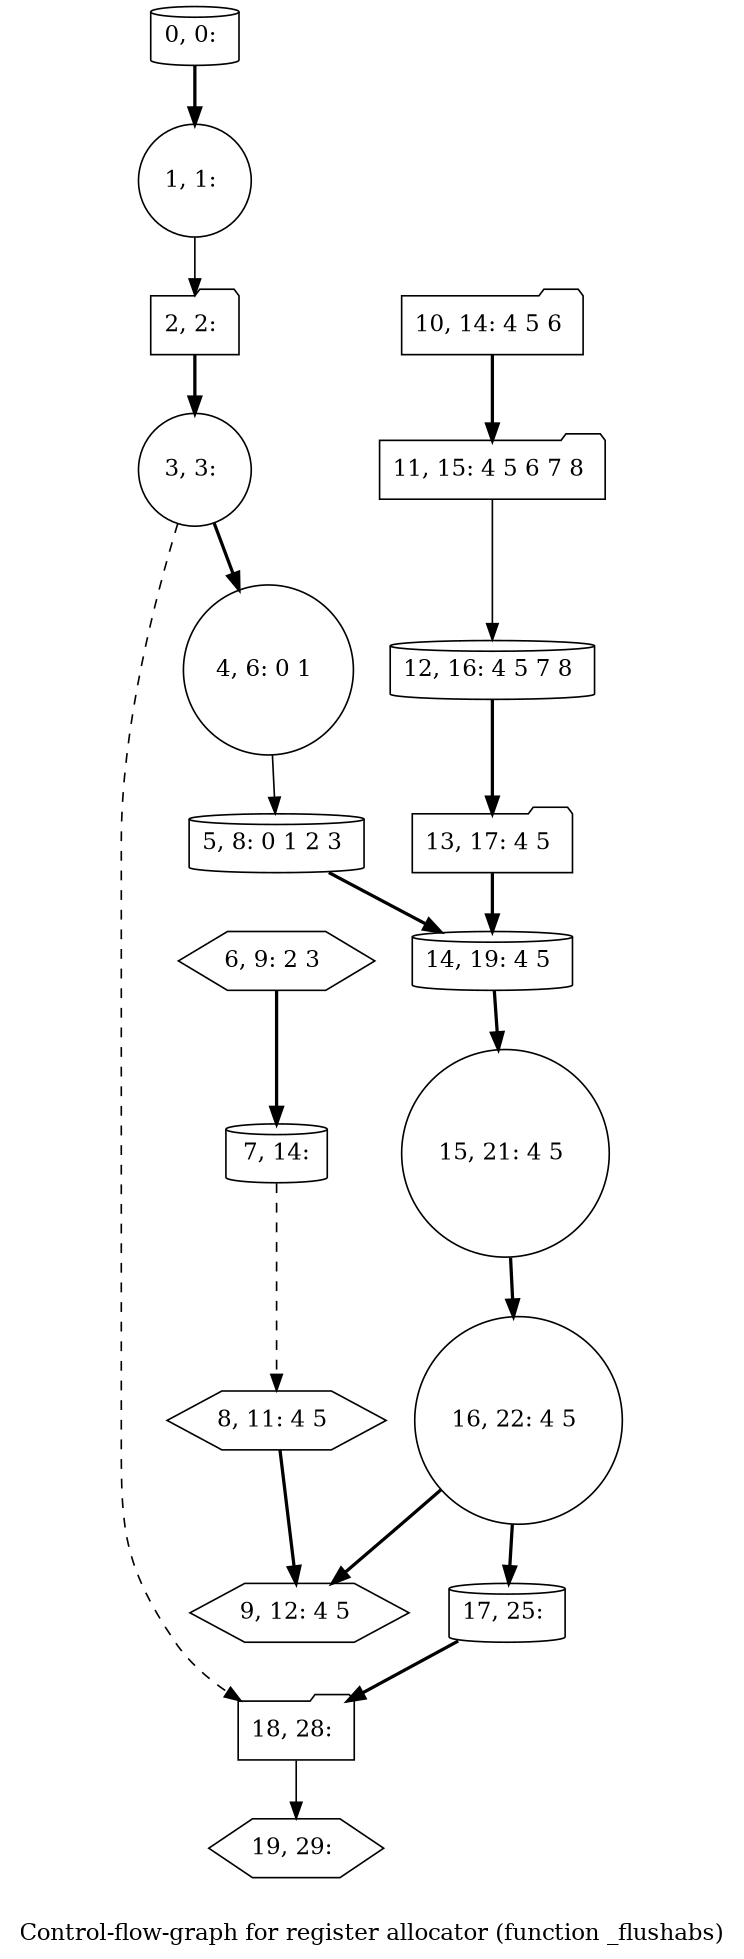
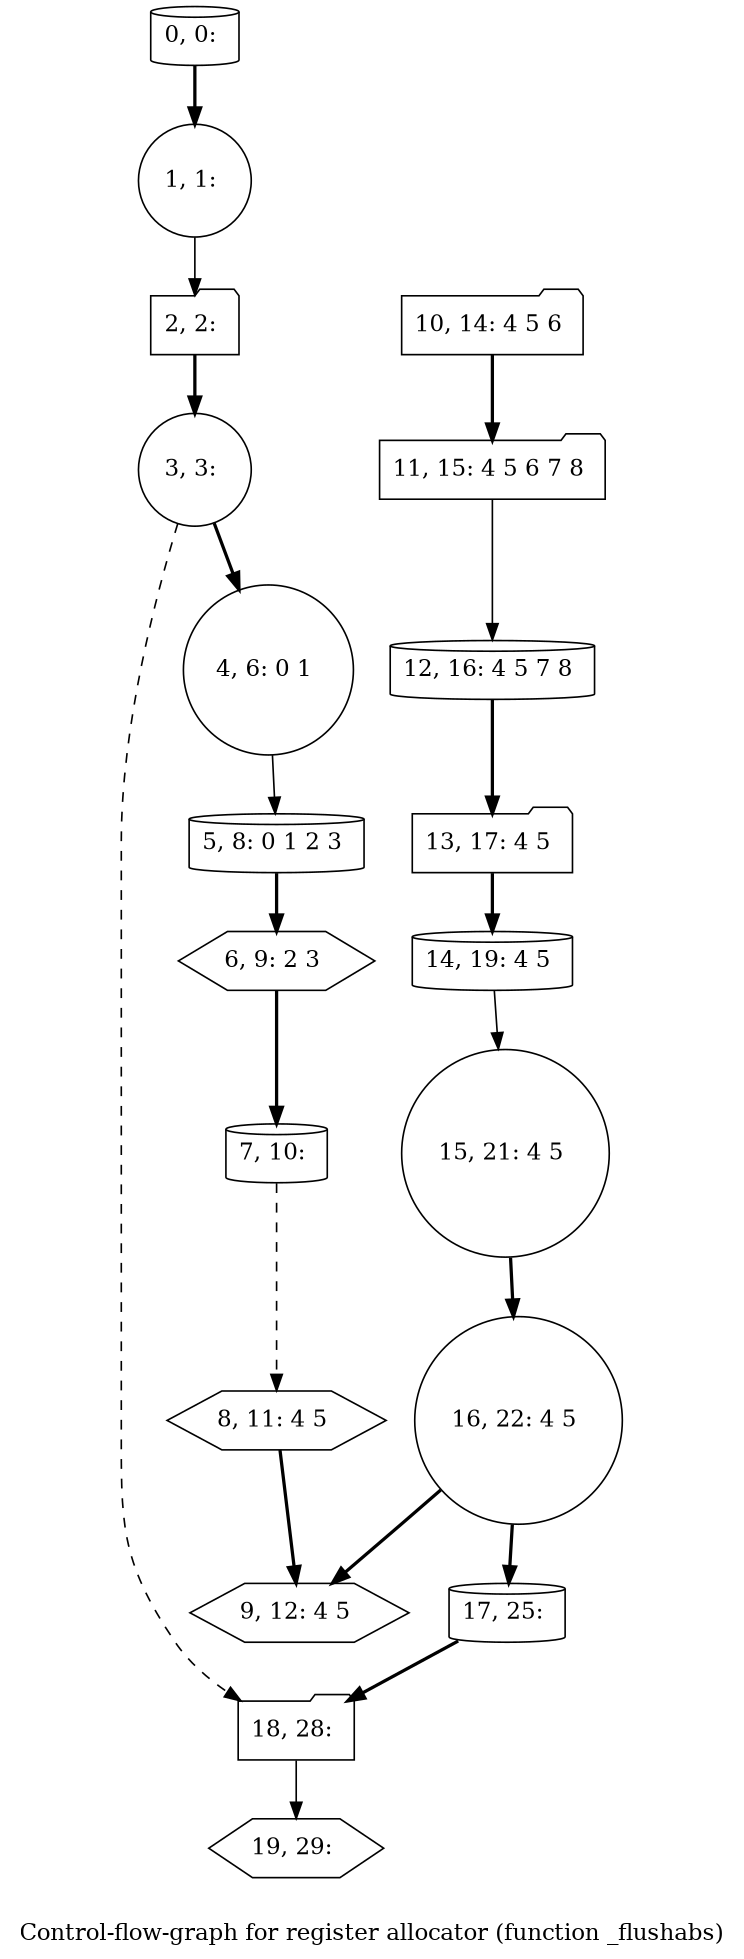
edge "5, 8: 0 1 2 3" -> "14, 19: 4 5": now "5, 8: 0 1 2 3" -> "6, 9: 2 3"
edge "14, 19: 4 5" -> "15, 21: 4 5": style bold -> solid
node "7, 14:": label "7, 14:" -> "7, 10:"
